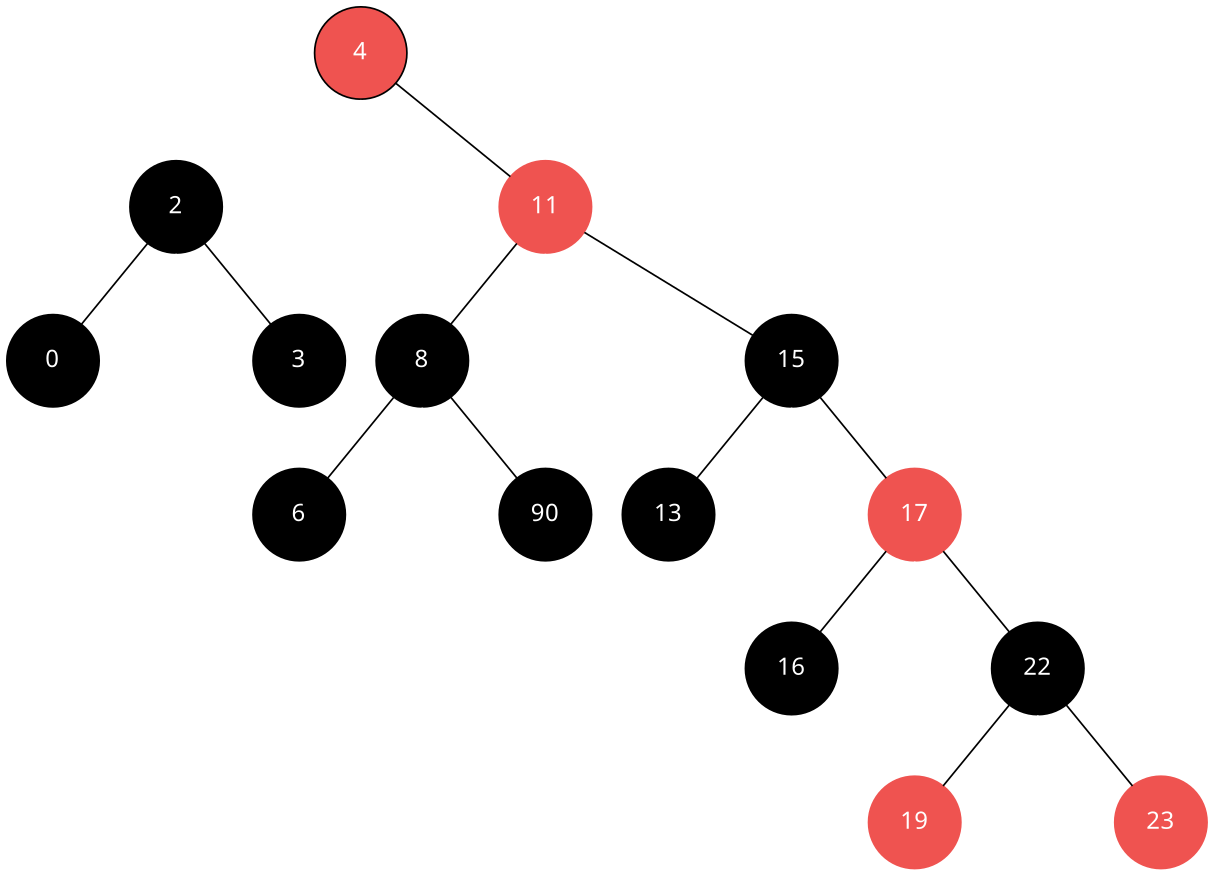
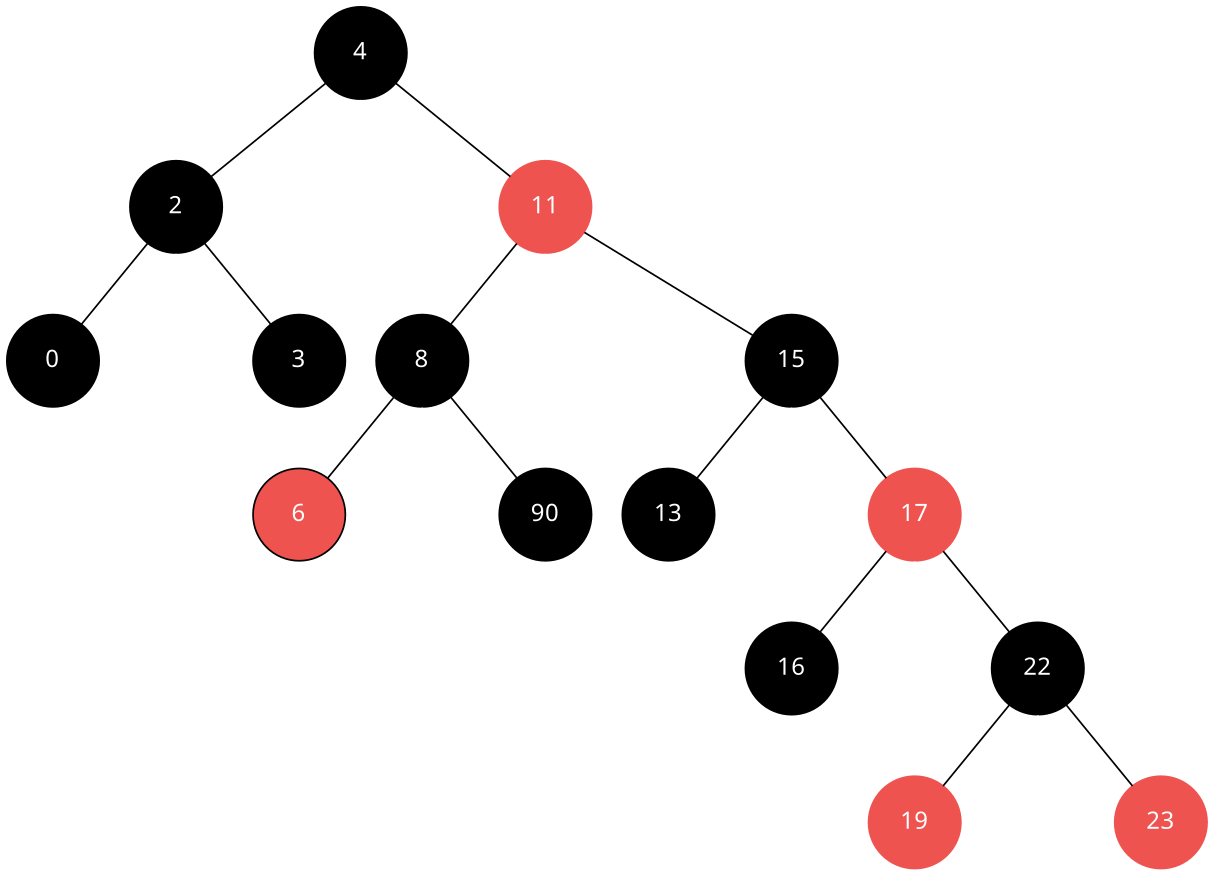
node "4": fillcolor #ef5350 -> black
edge "4" -- "2": added
node "6": fillcolor black -> #ef5350
